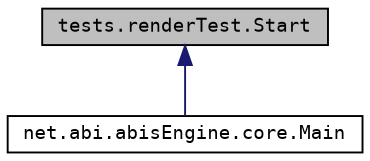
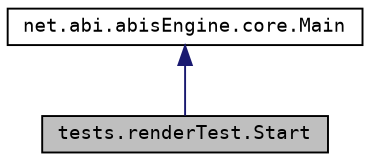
edge "net.abi.abisEngine.core.Main" -> "tests.renderTest.Start": reversed
